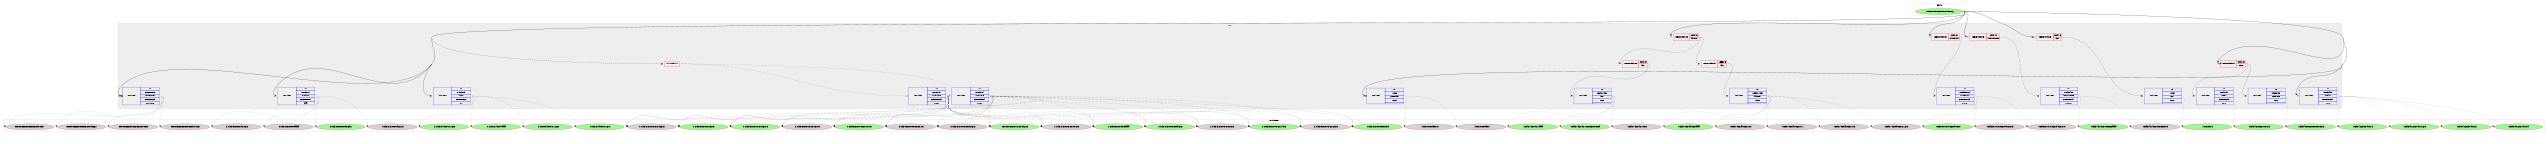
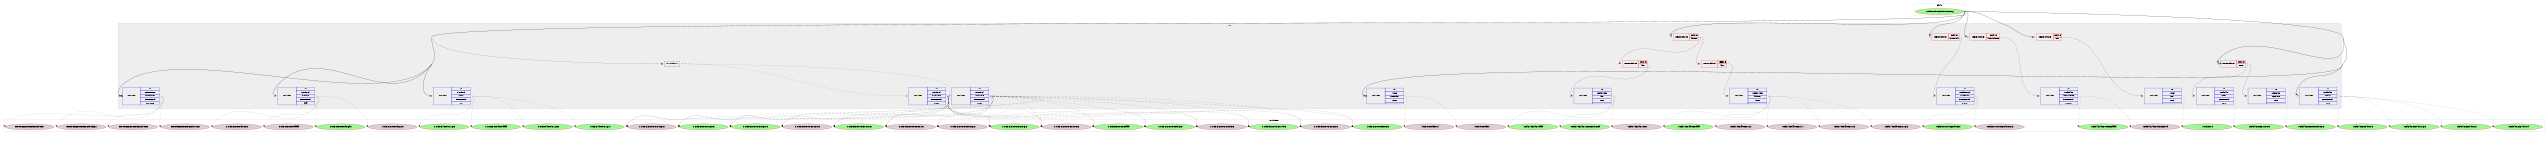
node "sys-devel/libtool-9999": label "sys-devel/libtool-9999" -> "sys-speexdsp/libtool-9999"
node "pack-devel/automake-1.11.6-r3": label "pack-devel/automake-1.11.6-r3" -> "sys-devel/automake-1.11.6-r3"
node "media-sound/pulseaudio-12.2-r1": removed
